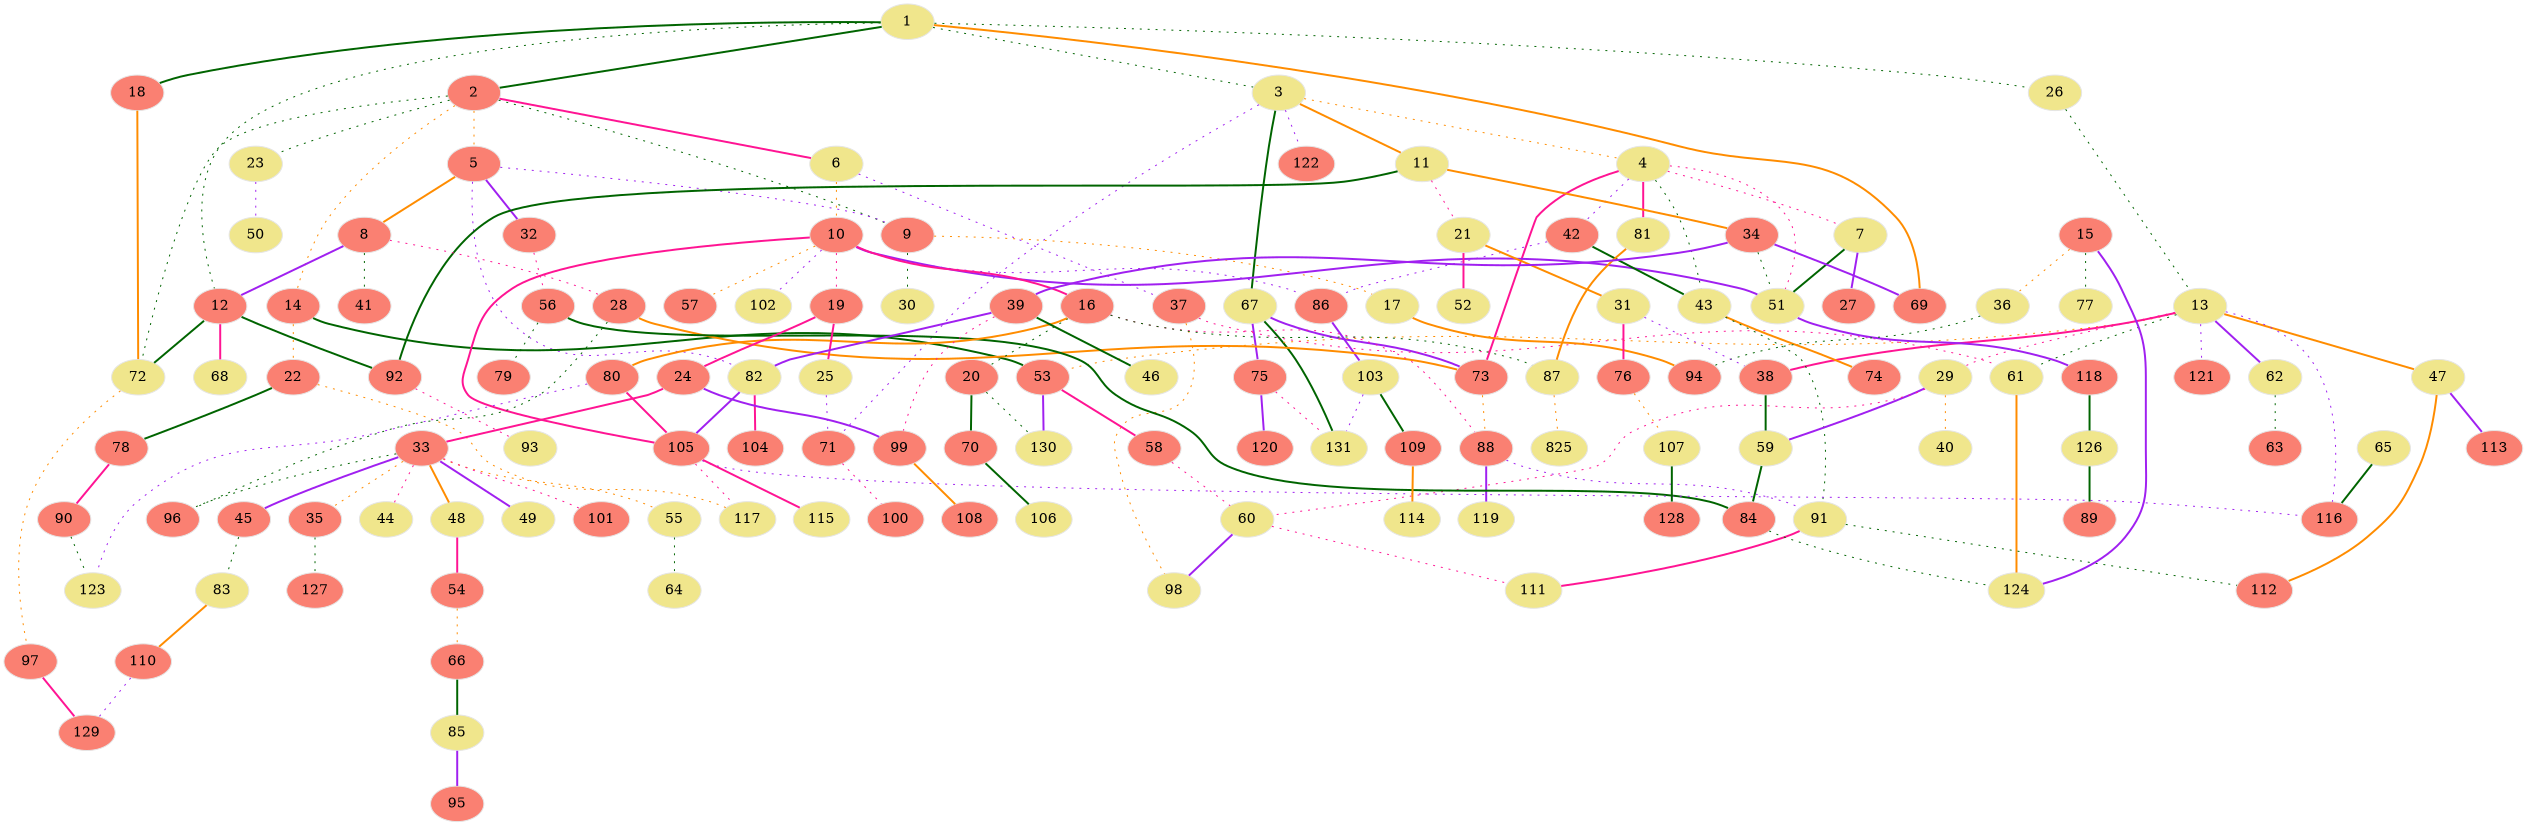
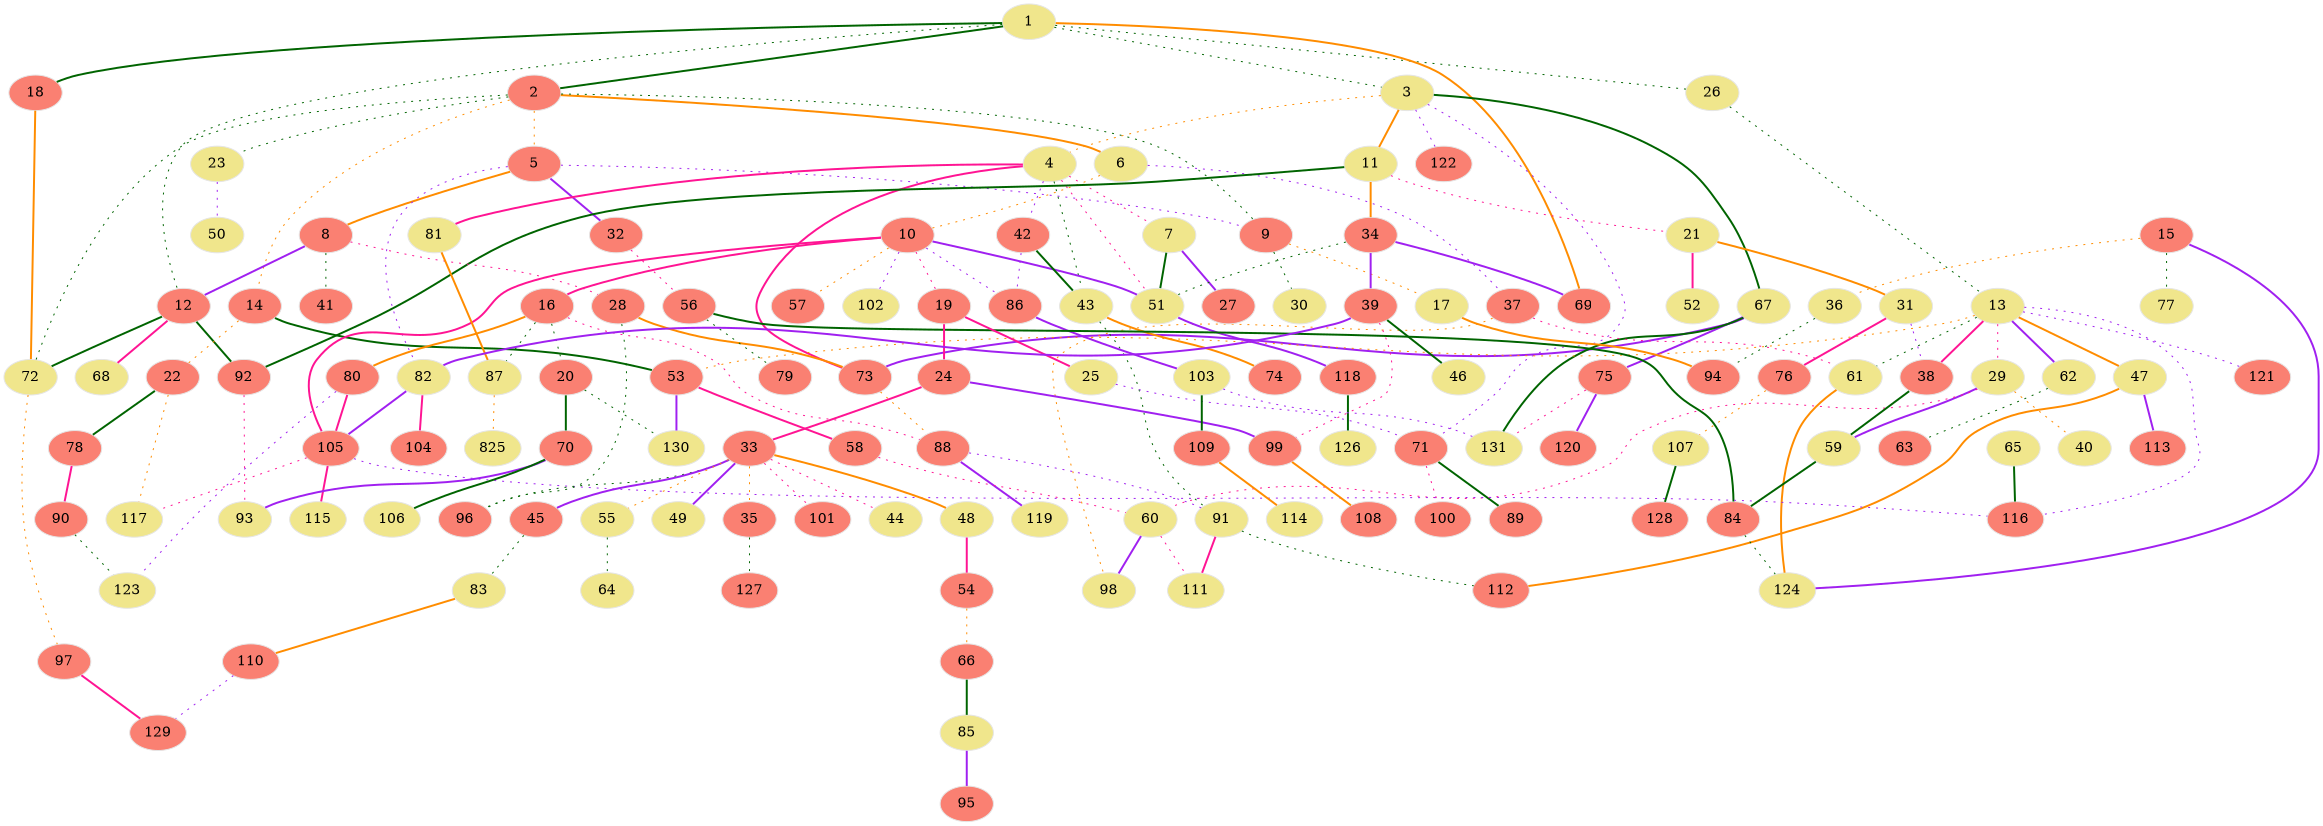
edge "2" -- "6": color deeppink -> darkorange
edge "70" -- "93": added
edge "126" -- "89": now "71" -- "89"
